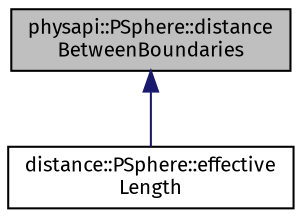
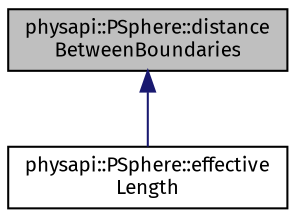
node "distance::PSphere::effective Length": label "distance::PSphere::effective Length" -> "physapi::PSphere::effective Length"
